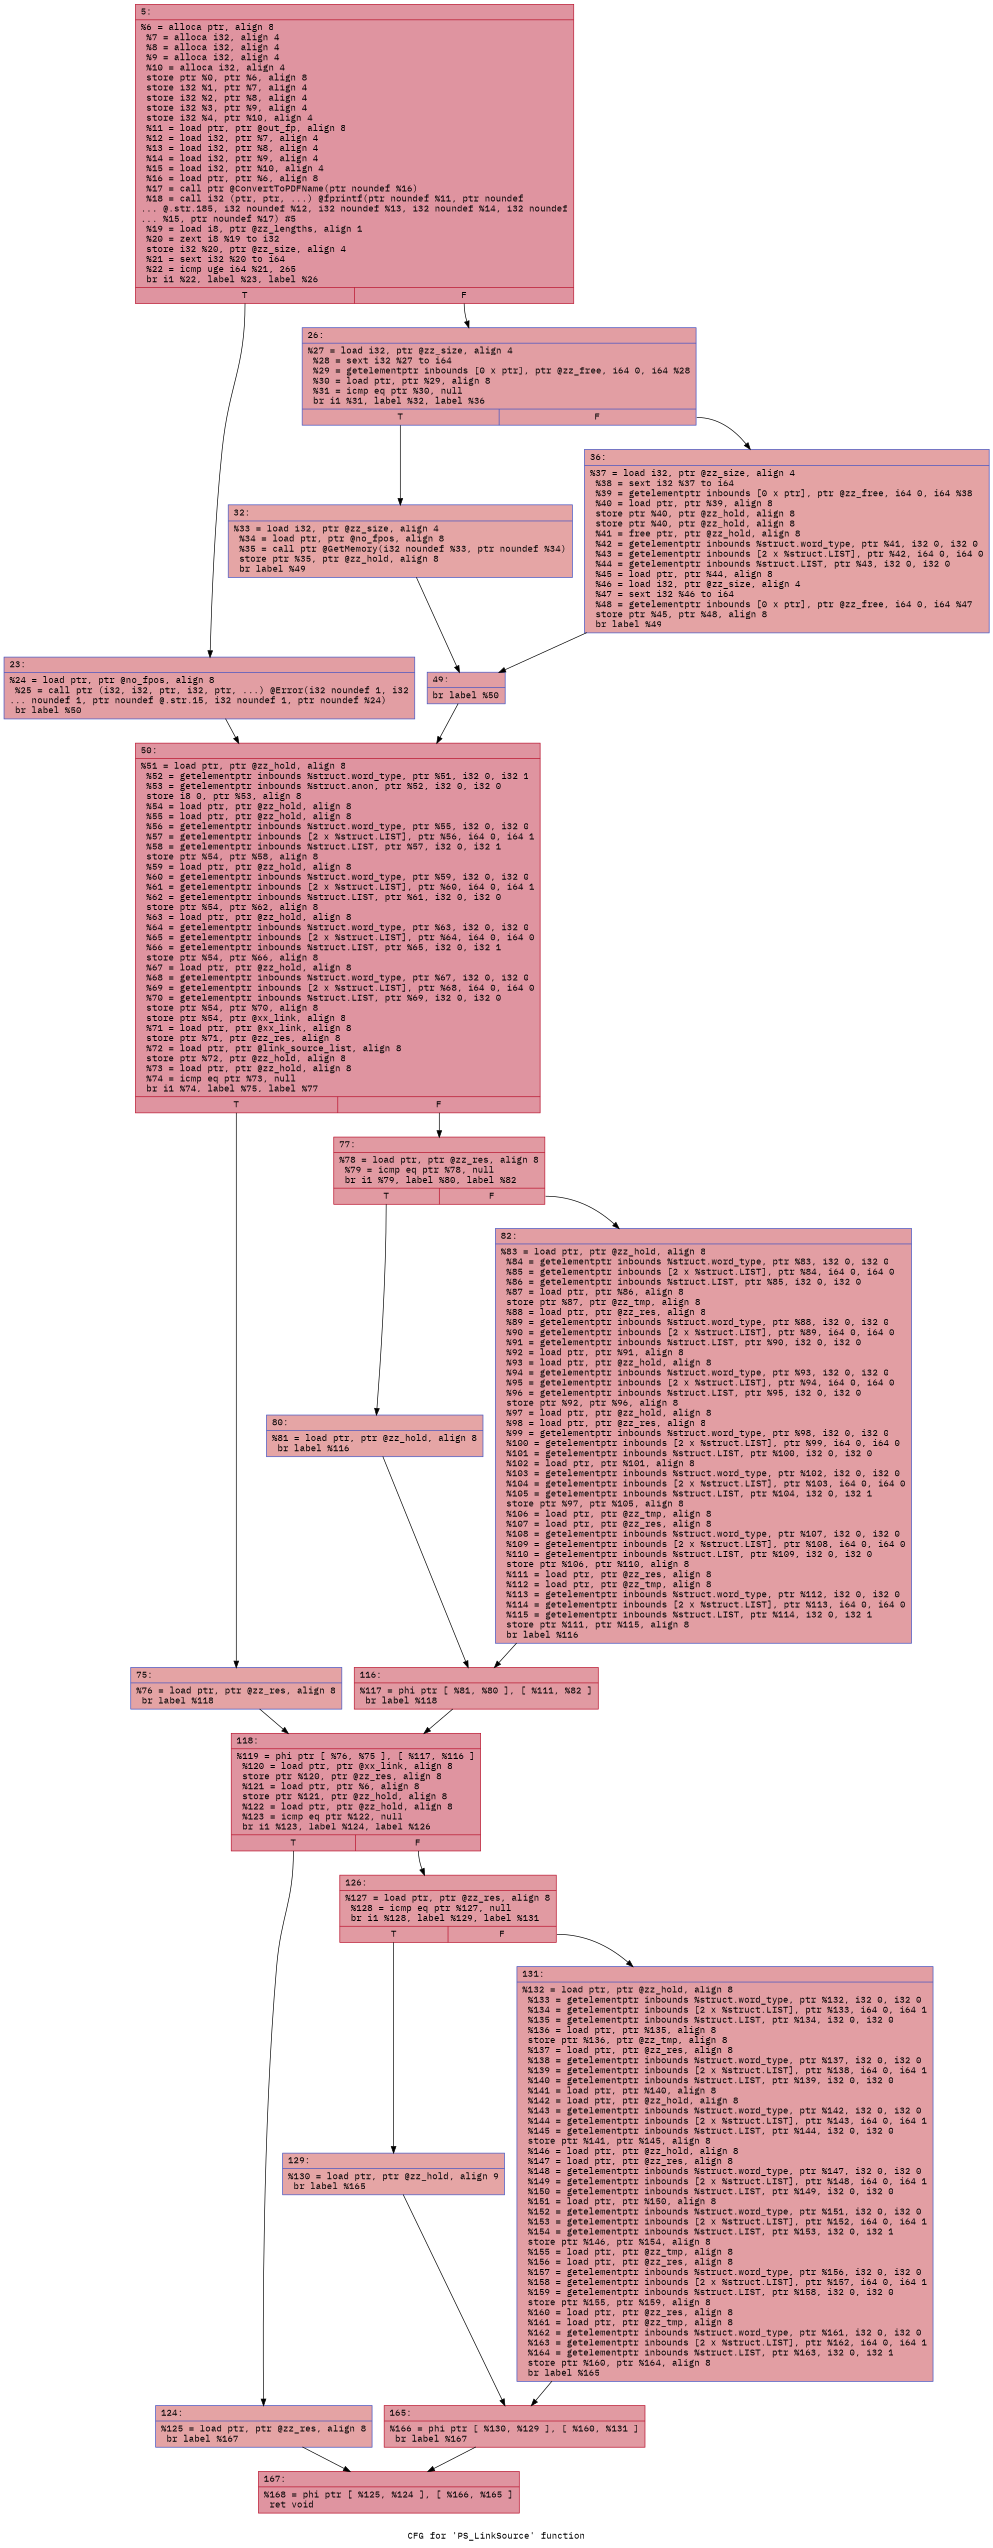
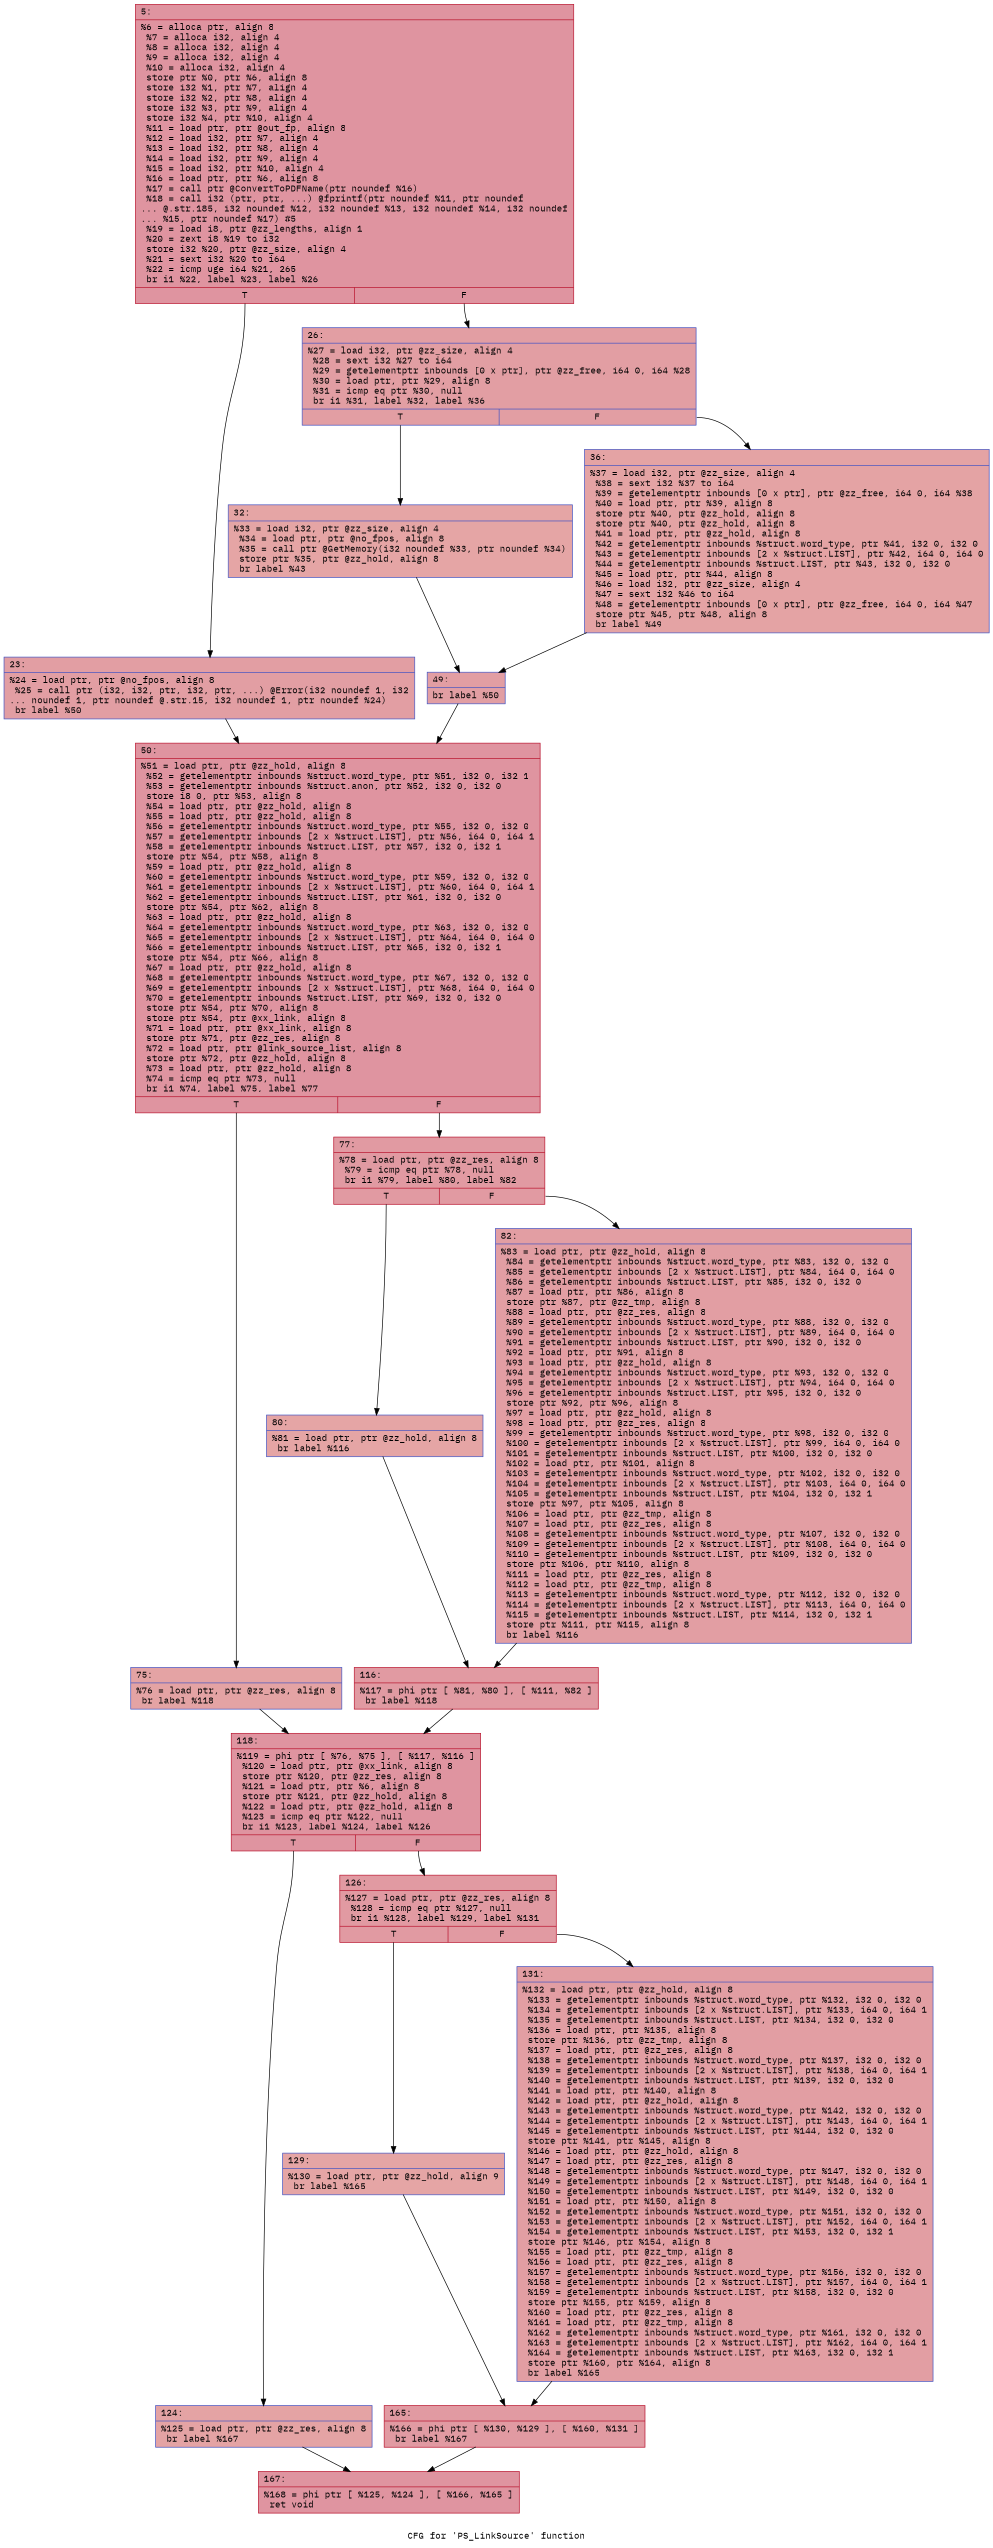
node "36:": text "%41 = free ptr, ptr @zz_hold, align 8" -> "%41 = load ptr, ptr @zz_hold, align 8"
node "32:": text "br label %49" -> "br label %43"
